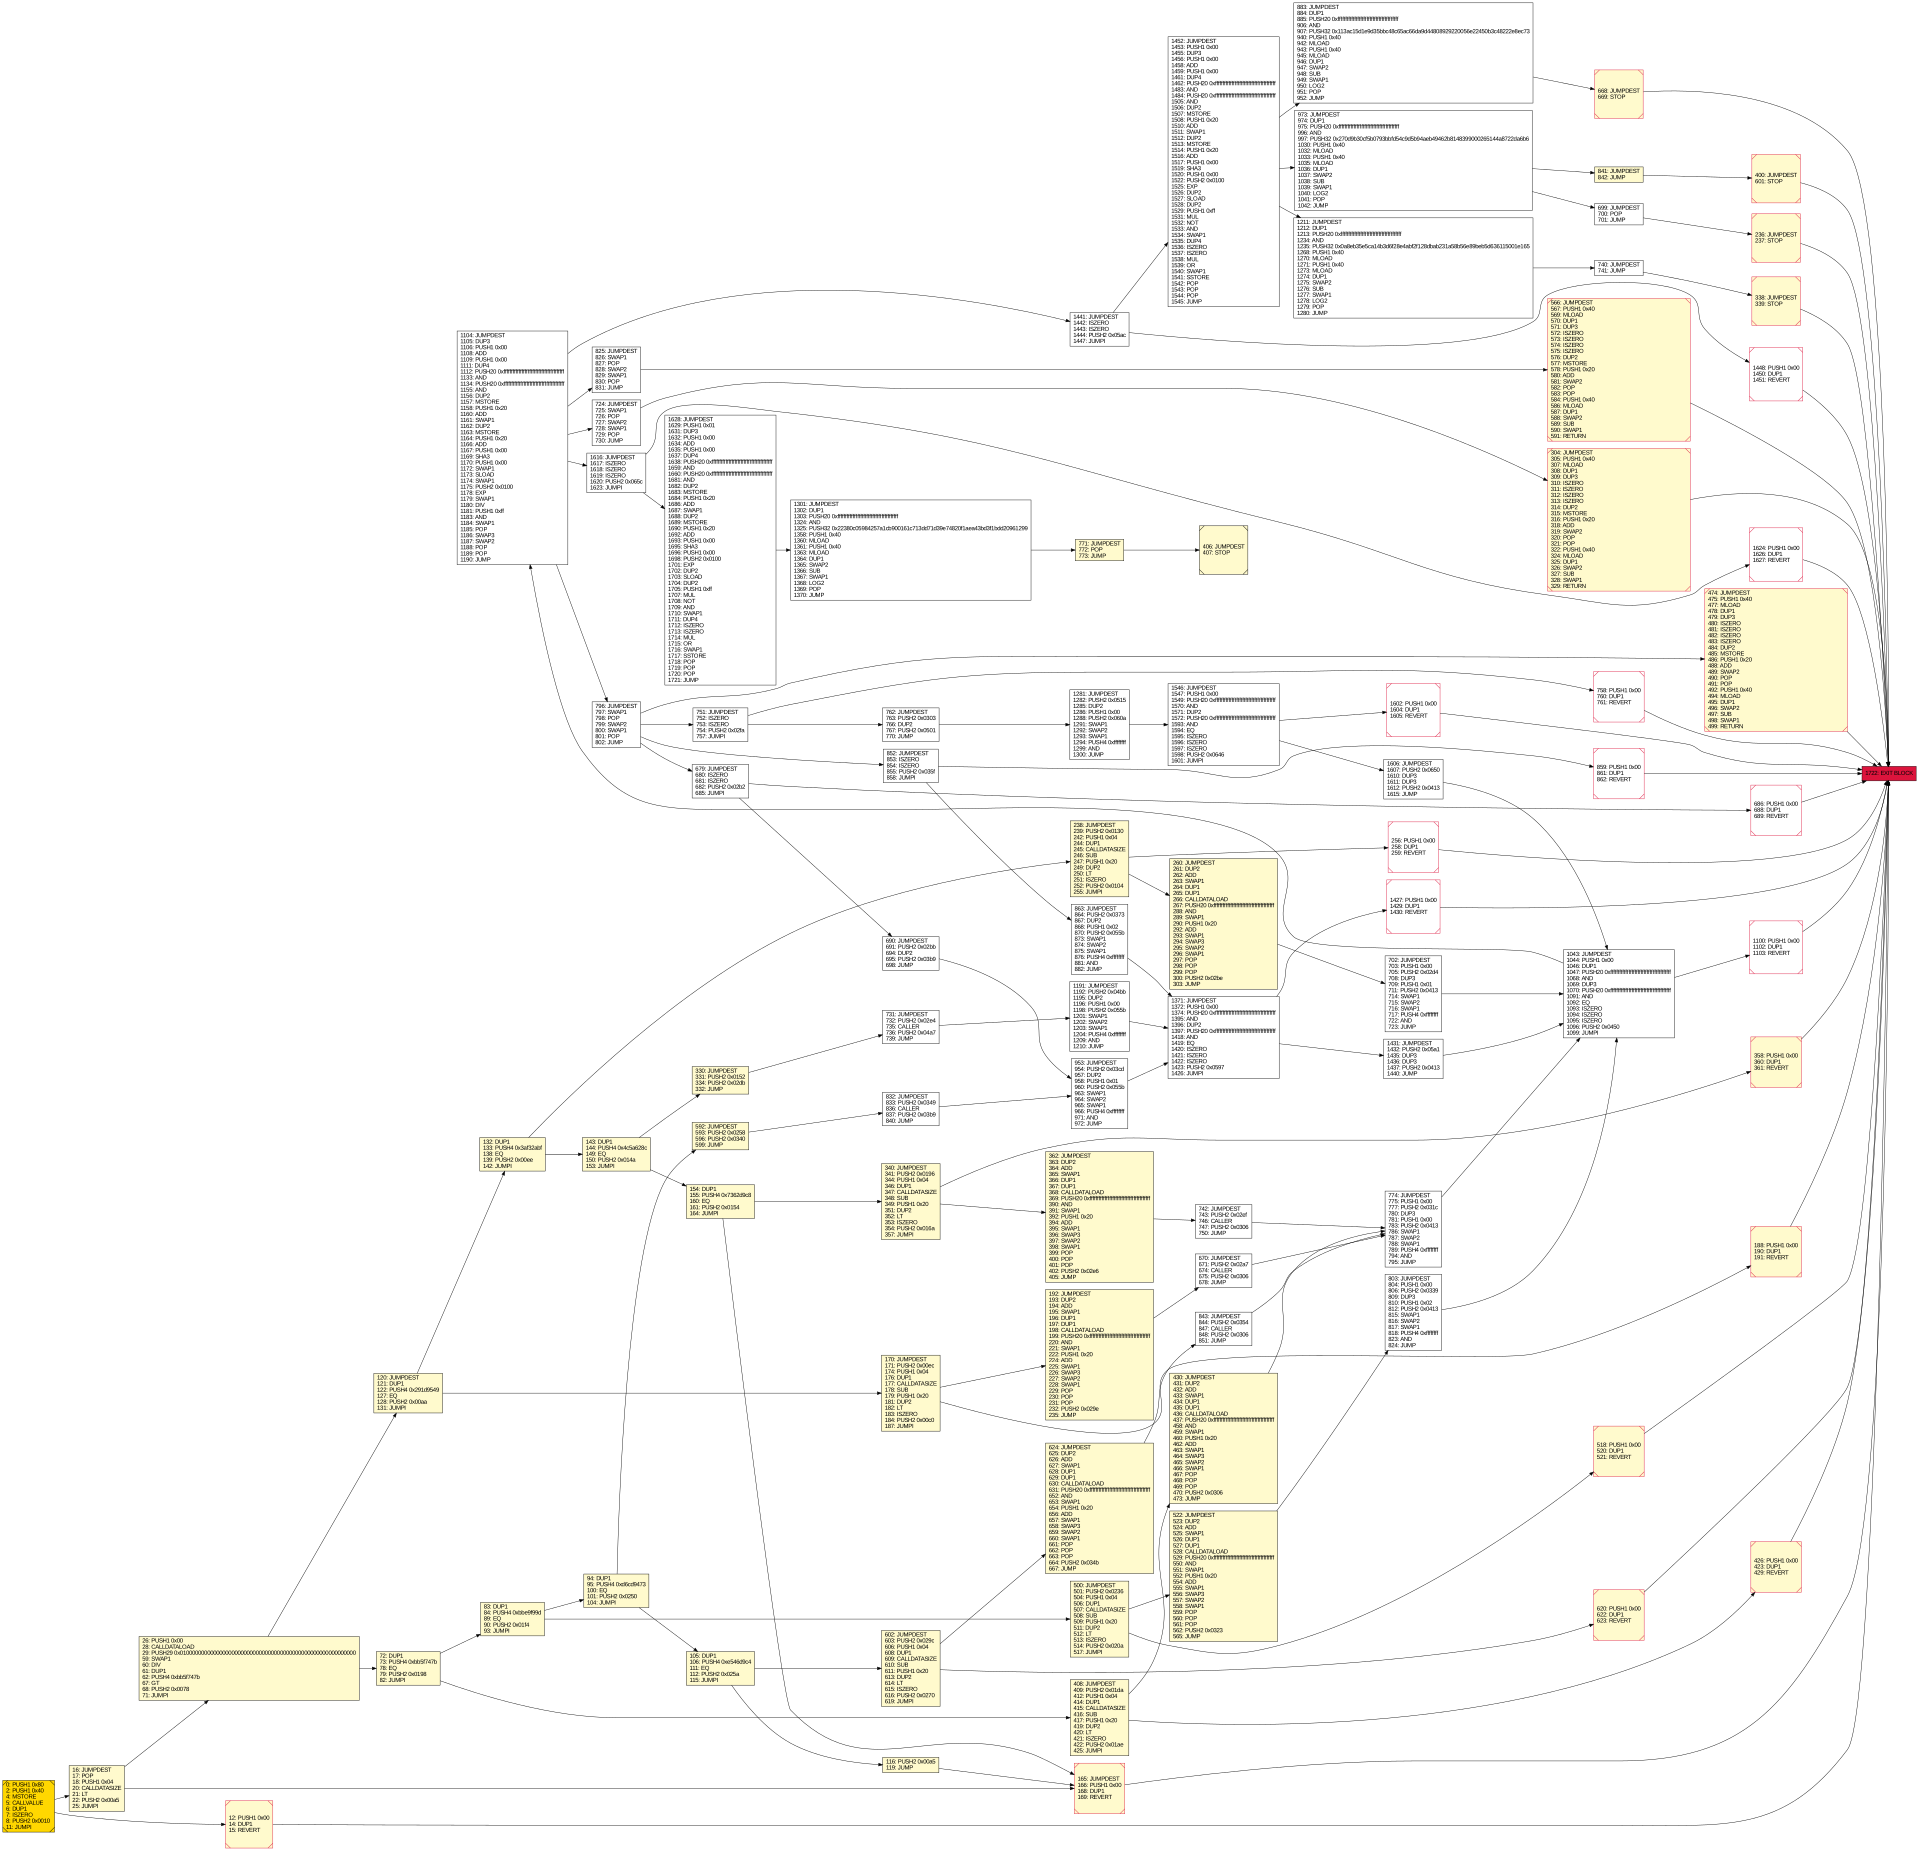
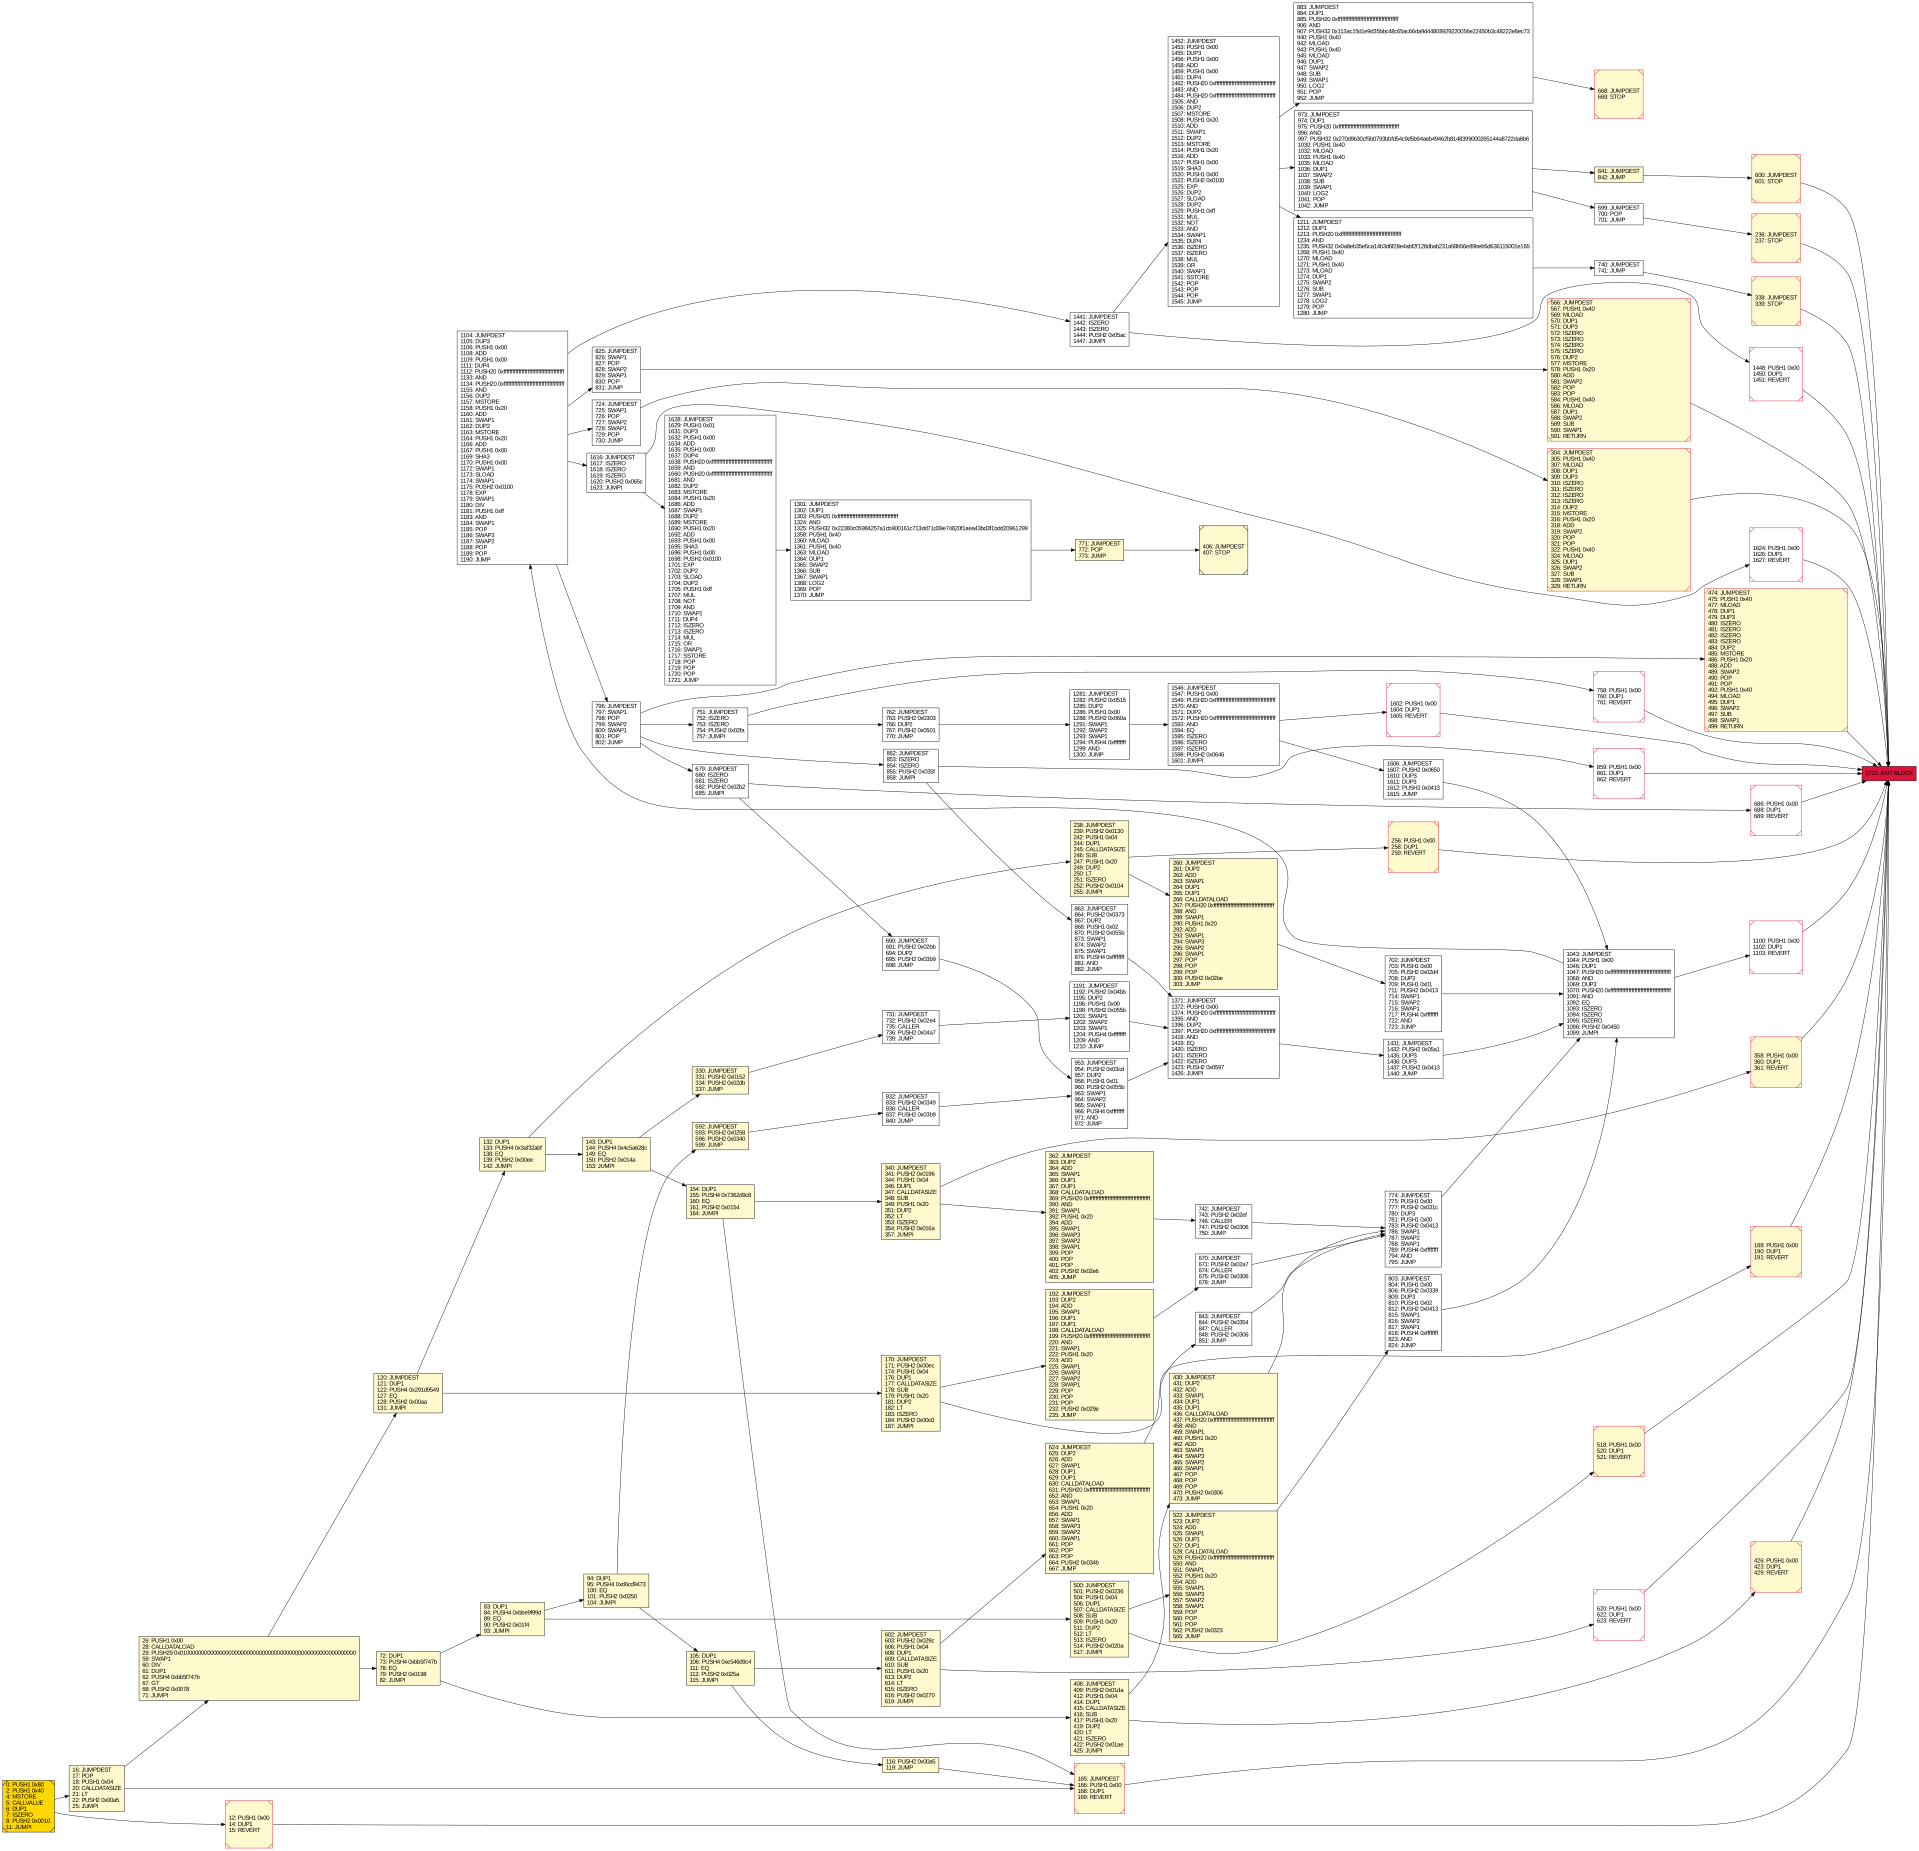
node "400: JUMPDEST 601: STOP": label "400: JUMPDEST 601: STOP" -> "600: JUMPDEST 601: STOP"
edge "668: JUMPDEST 669: STOP" -> "1722: EXIT BLOCK": removed
node "256: PUSH1 0x00 258: DUP1 259: REVERT": fillcolor white -> lemonchiffon
node "1427: PUSH1 0x00 1429: DUP1 1430: REVERT": removed
node "330: JUMPDEST 331: PUSH2 0x0152 334: PUSH2 0x02db 332: JUMP": label "330: JUMPDEST 331: PUSH2 0x0152 334: PUSH2 0x02db 332: JUMP" -> "330: JUMPDEST 331: PUSH2 0x0152 334: PUSH2 0x02db 337: JUMP"
node "620: PUSH1 0x00 622: DUP1 623: REVERT": fillcolor lemonchiffon -> white
